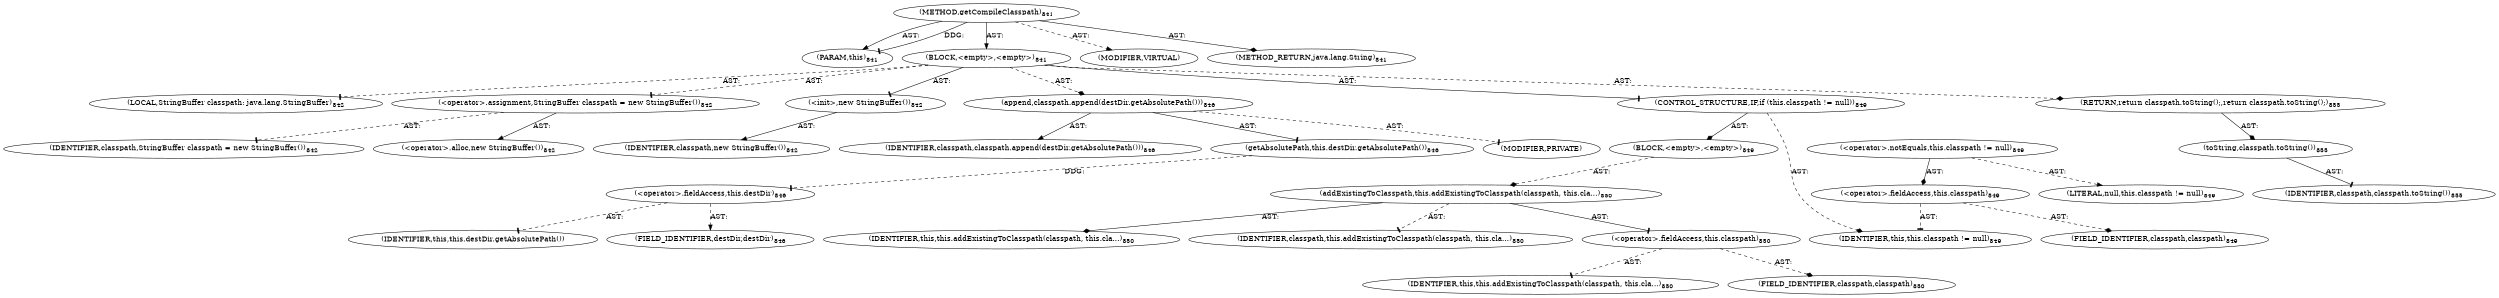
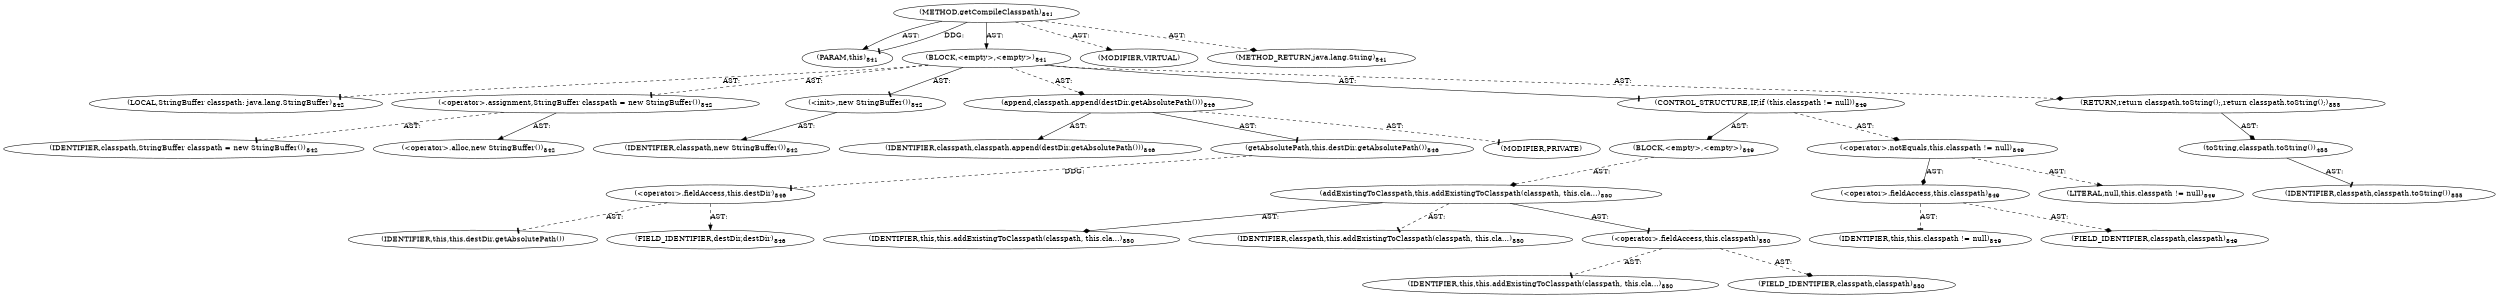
edge "(METHOD,getCompileClasspath)" -> "(METHOD_RETURN,java.lang.String)": style solid -> dashed
node "(toString,classpath.toString())": text "855" -> "455"
edge "(CONTROL_STRUCTURE,IF,if (this.classpath != null))" -> "(IDENTIFIER,this,this.classpath != null)": now "(CONTROL_STRUCTURE,IF,if (this.classpath != null))" -> "(<operator>.notEquals,this.classpath != null)"
